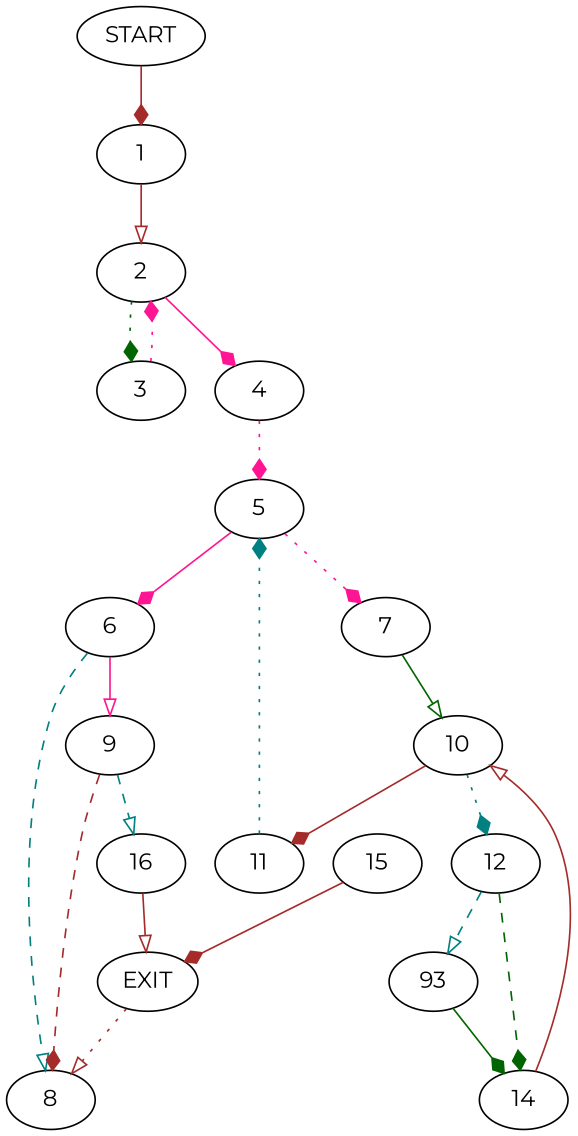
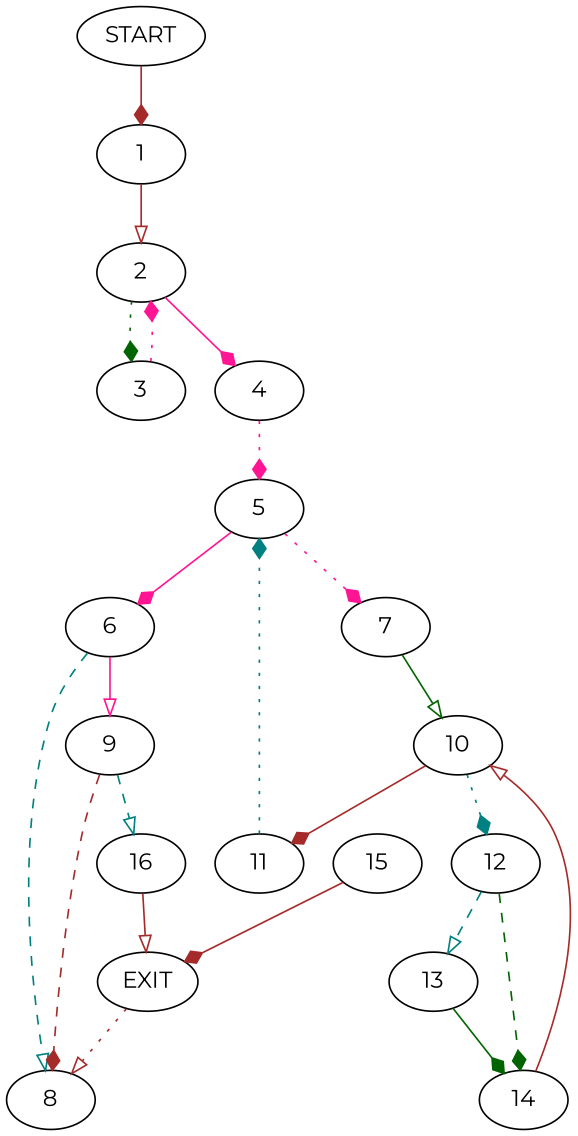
node "93": label "93" -> "13"
